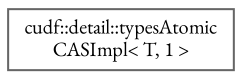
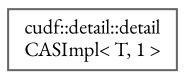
node "cudf::detail::typesAtomic CASImpl< T, 1 >": label "cudf::detail::typesAtomic CASImpl< T, 1 >" -> "cudf::detail::detail CASImpl< T, 1 >"
